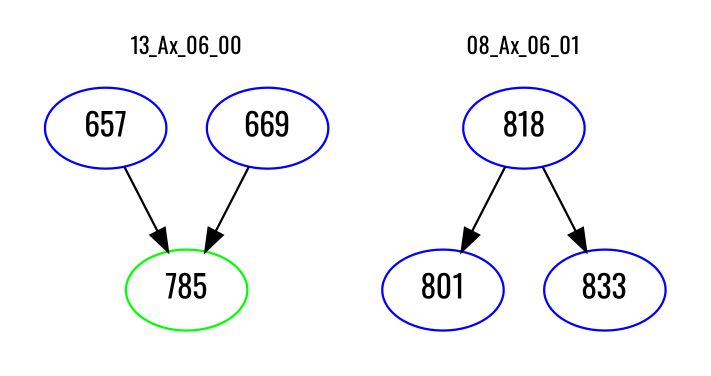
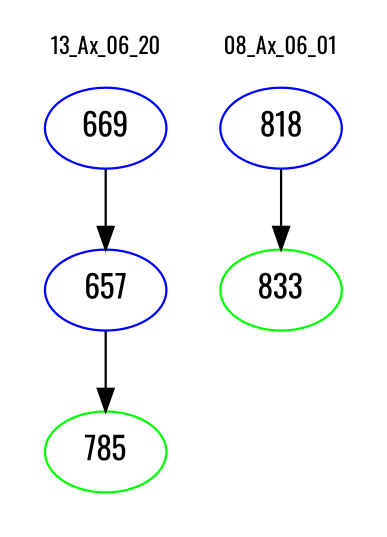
cluster "13_Ax_06_00": label "13_Ax_06_00" -> "13_Ax_06_20"
edge "669" -> "785": now "669" -> "657"
node "801": removed
node "833": color blue -> green
